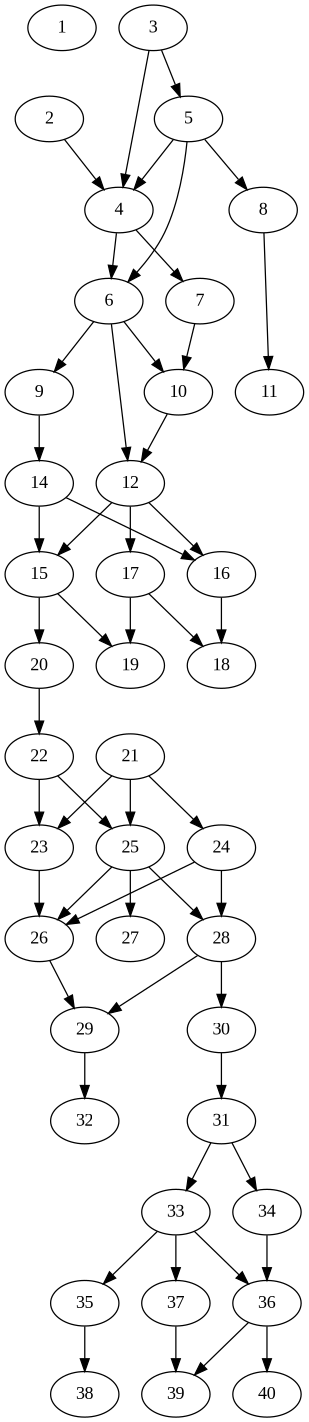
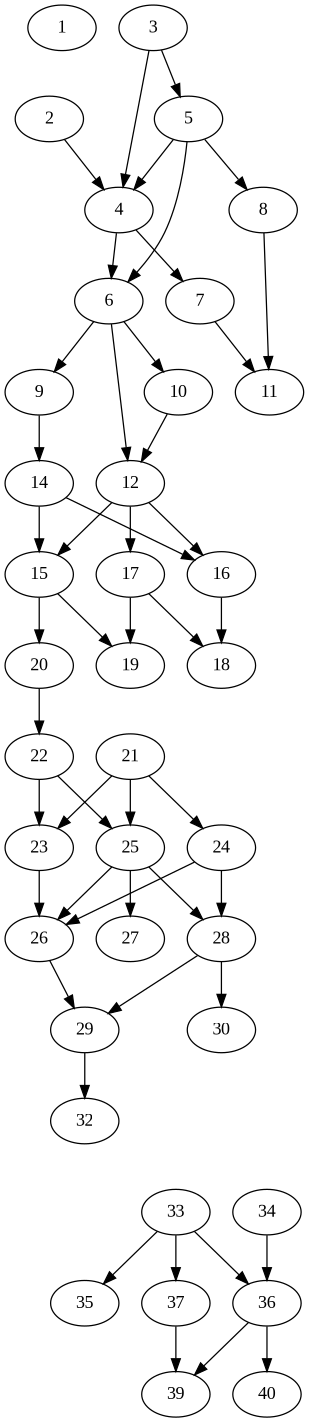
edge "7" -> "10": now "7" -> "11"
node "31": removed
node "38": removed
